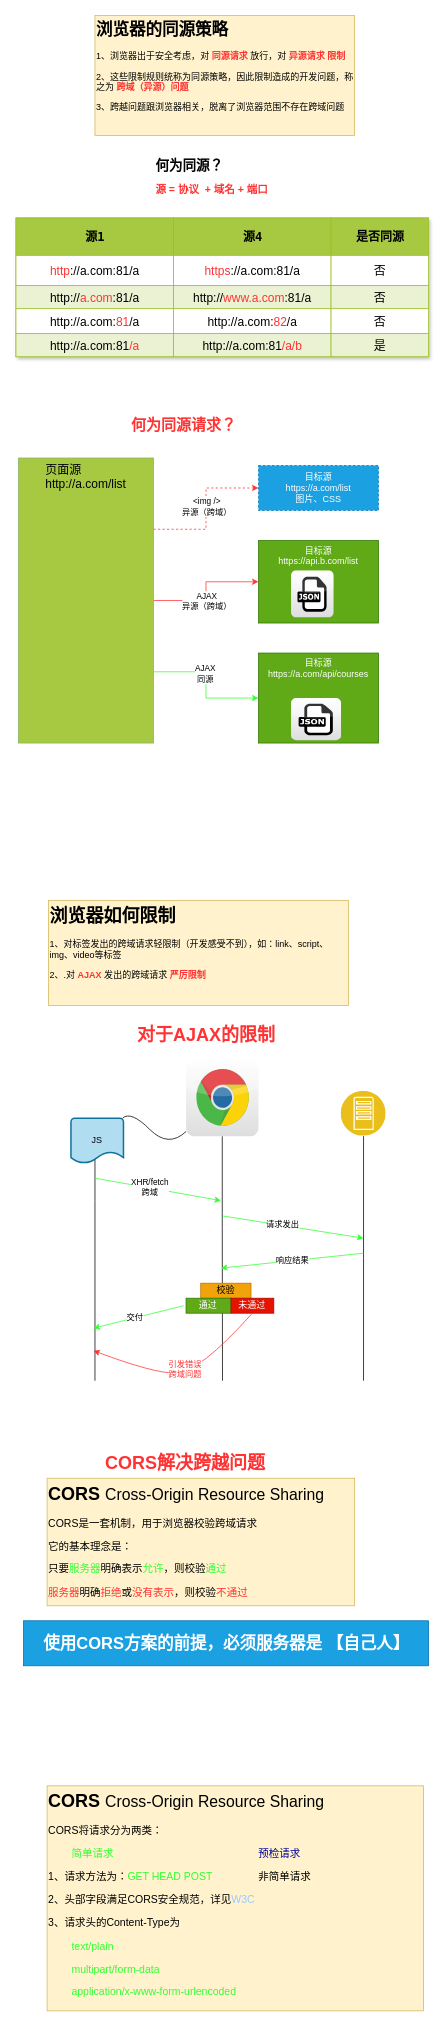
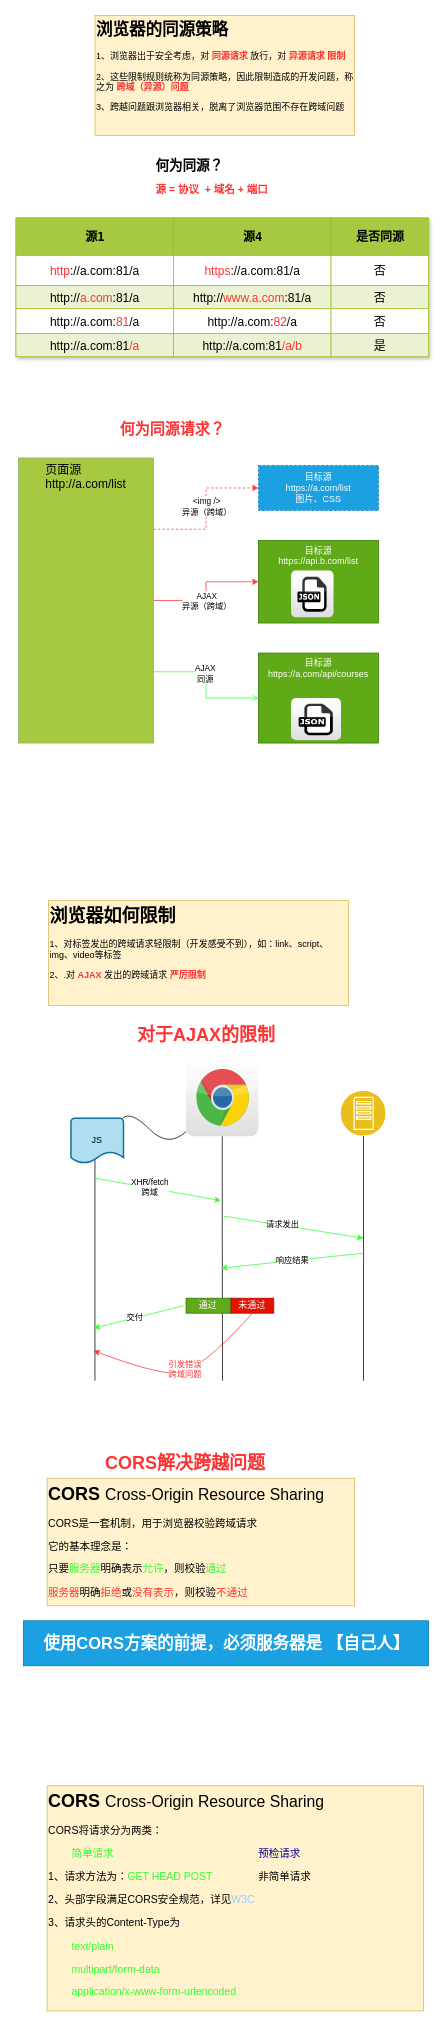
node "何为同源请求？": moved (183, 424) -> (172, 428)
edge "页面源 http://a.com/list" -> "目标源 https://a.com/api/courses": arrowhead classic -> open
node "校验": removed
